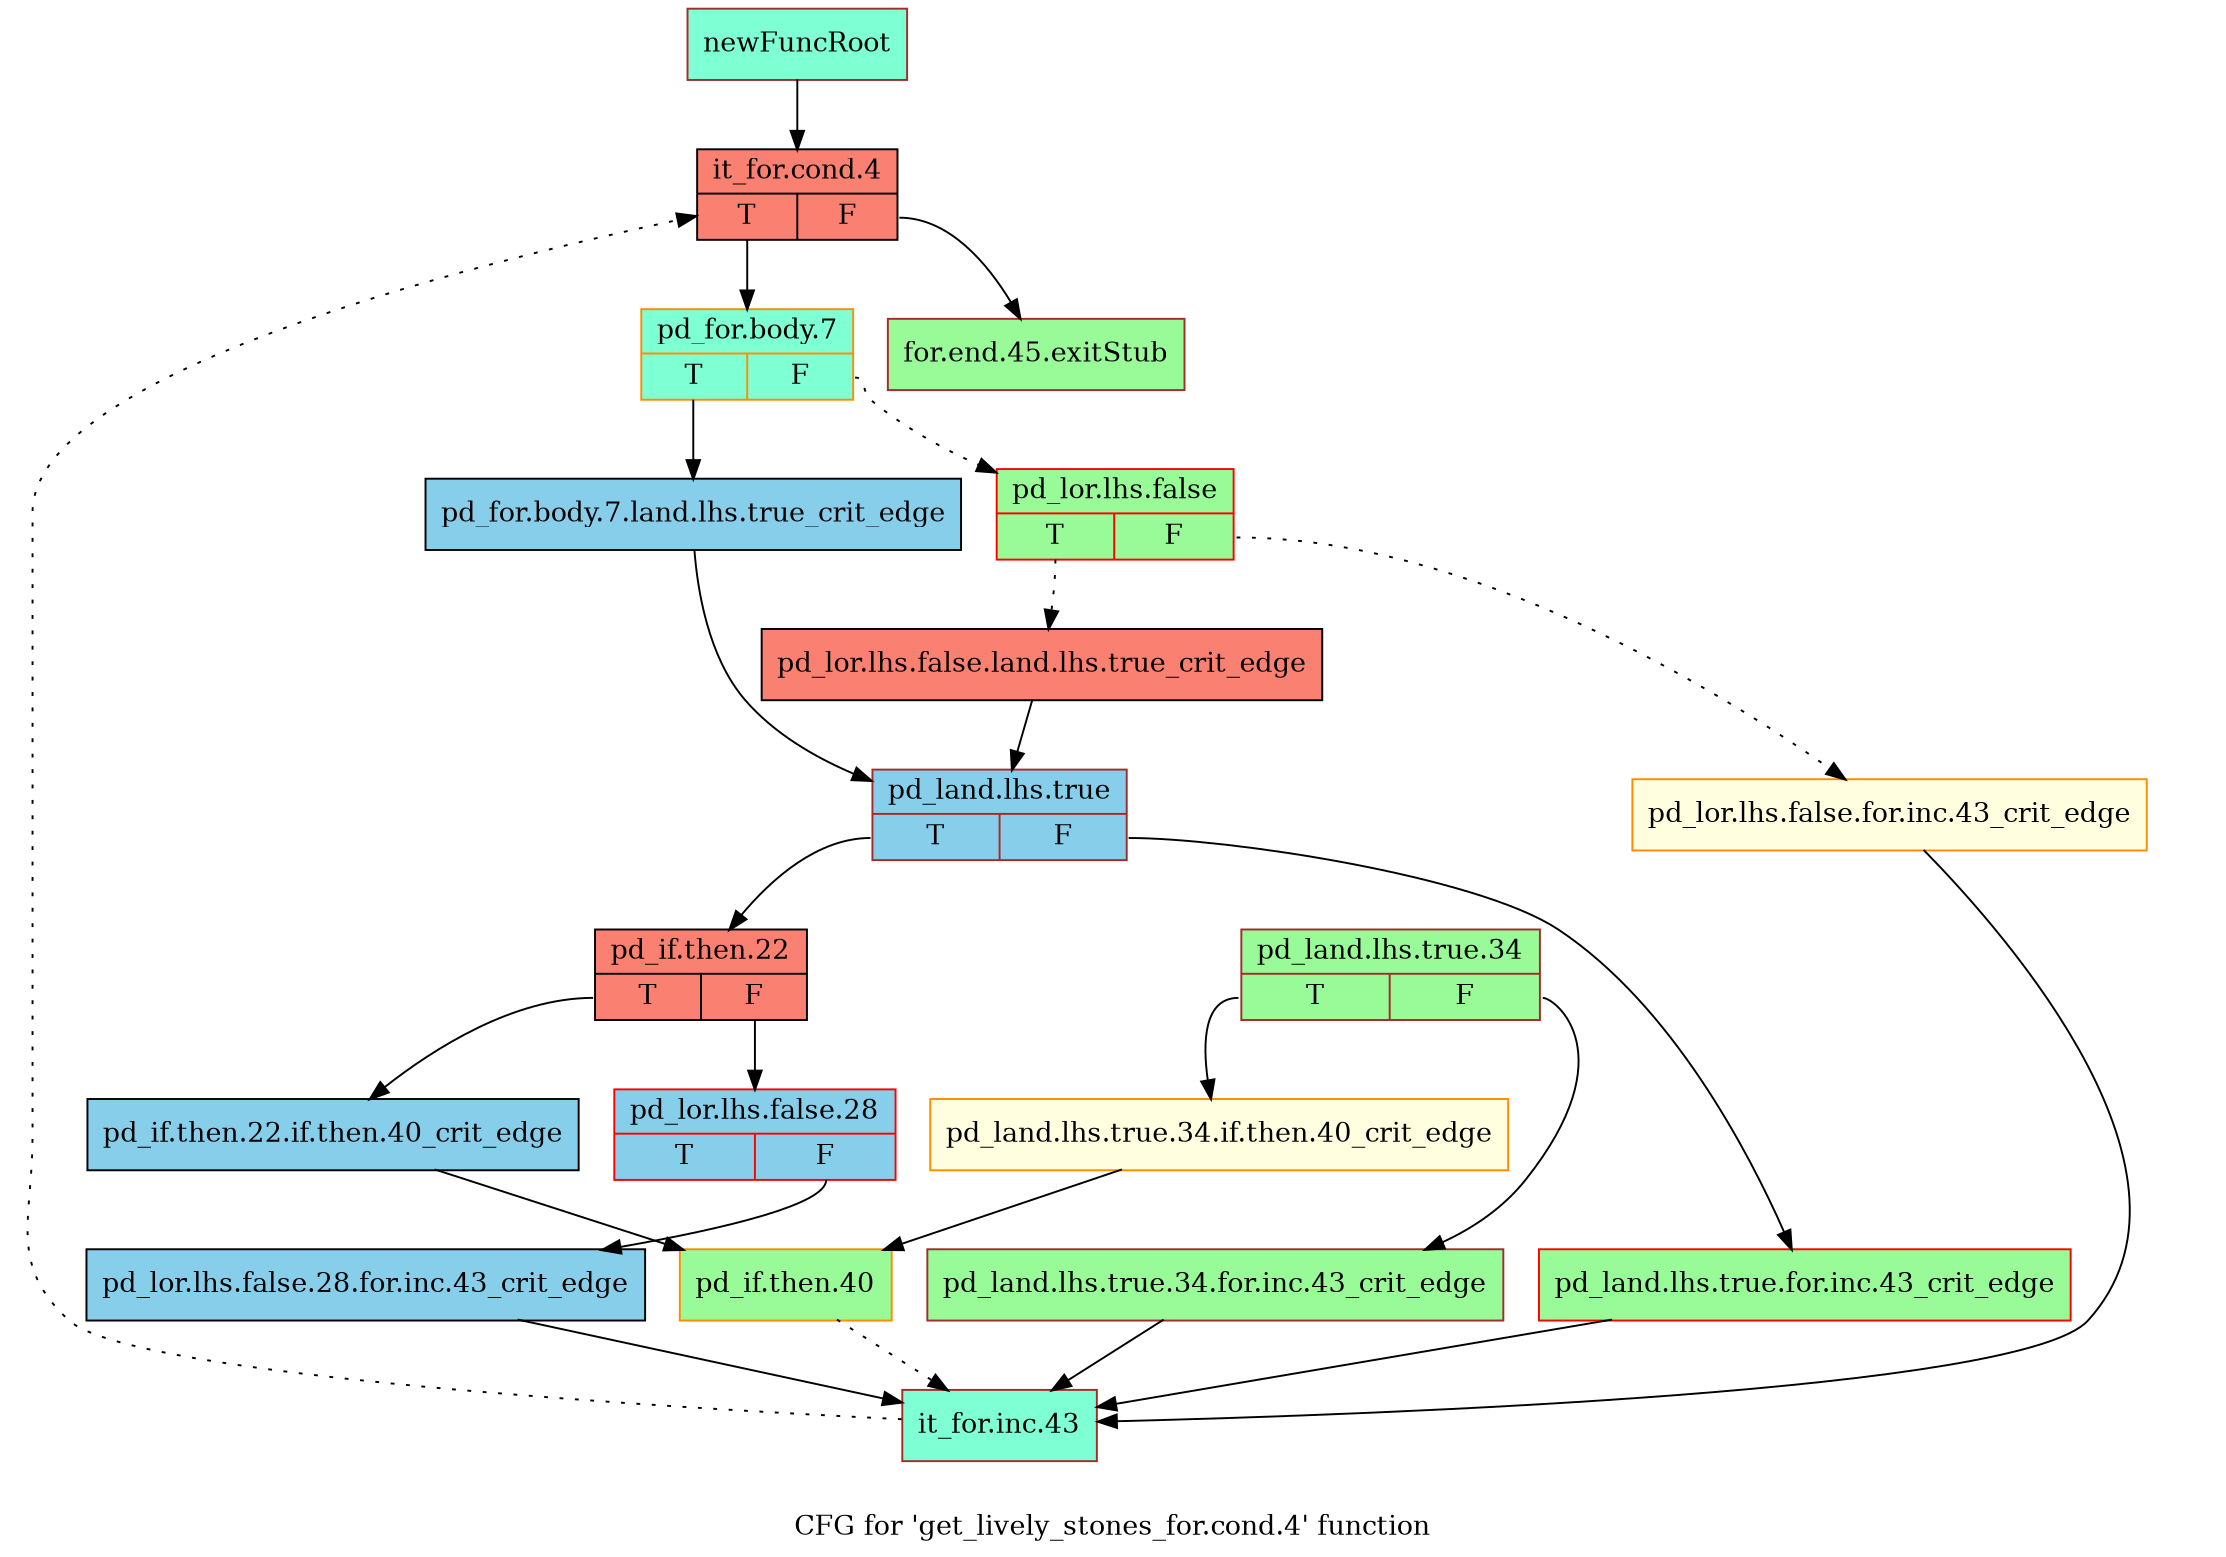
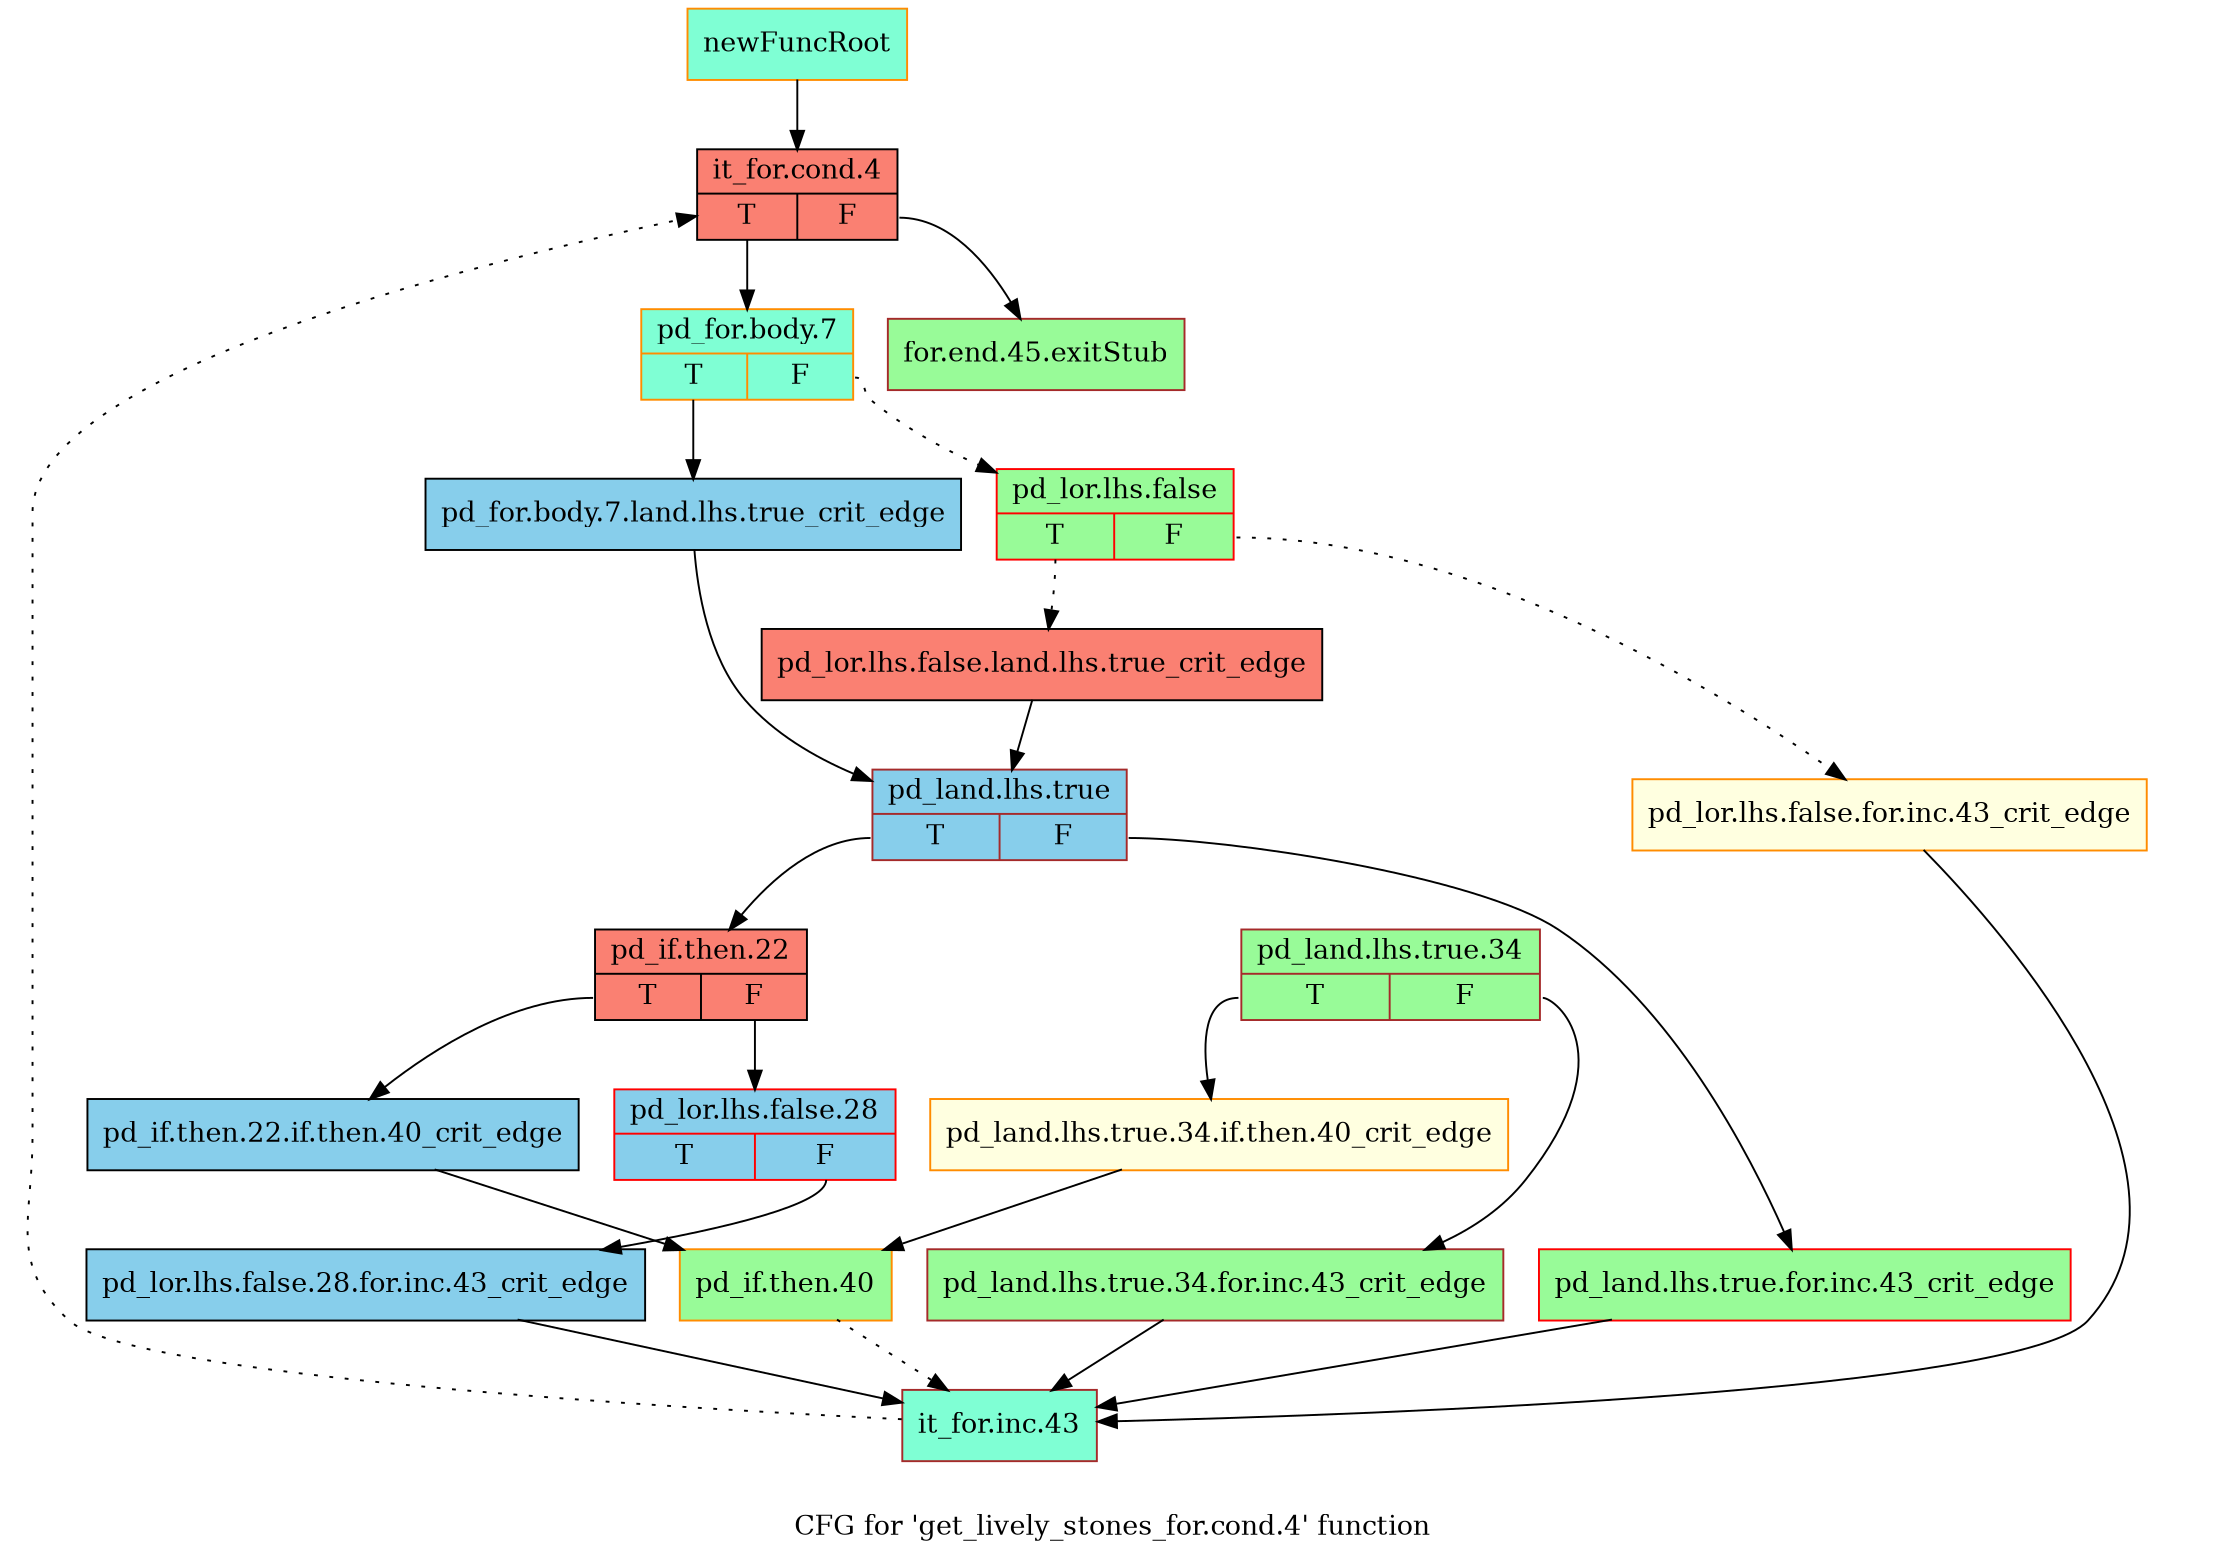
node "newFuncRoot": color brown -> darkorange
